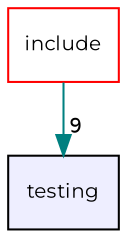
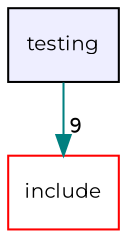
edge "include" -> "testing": reversed
